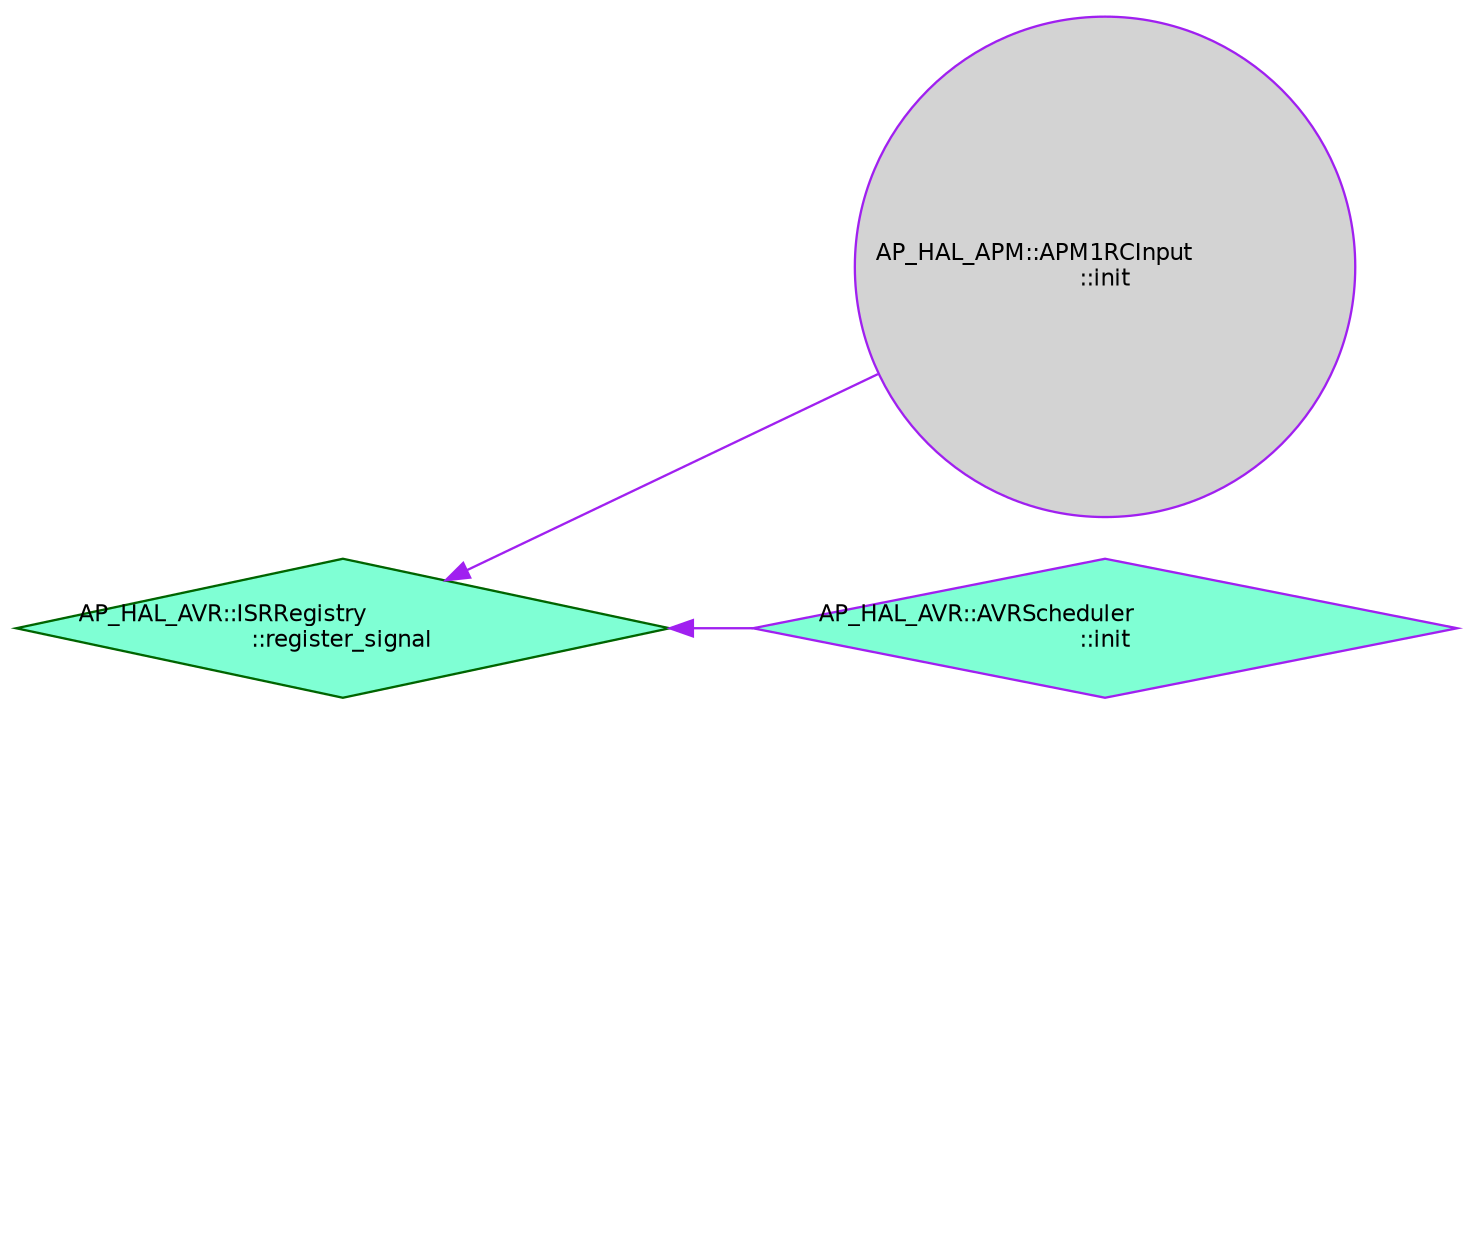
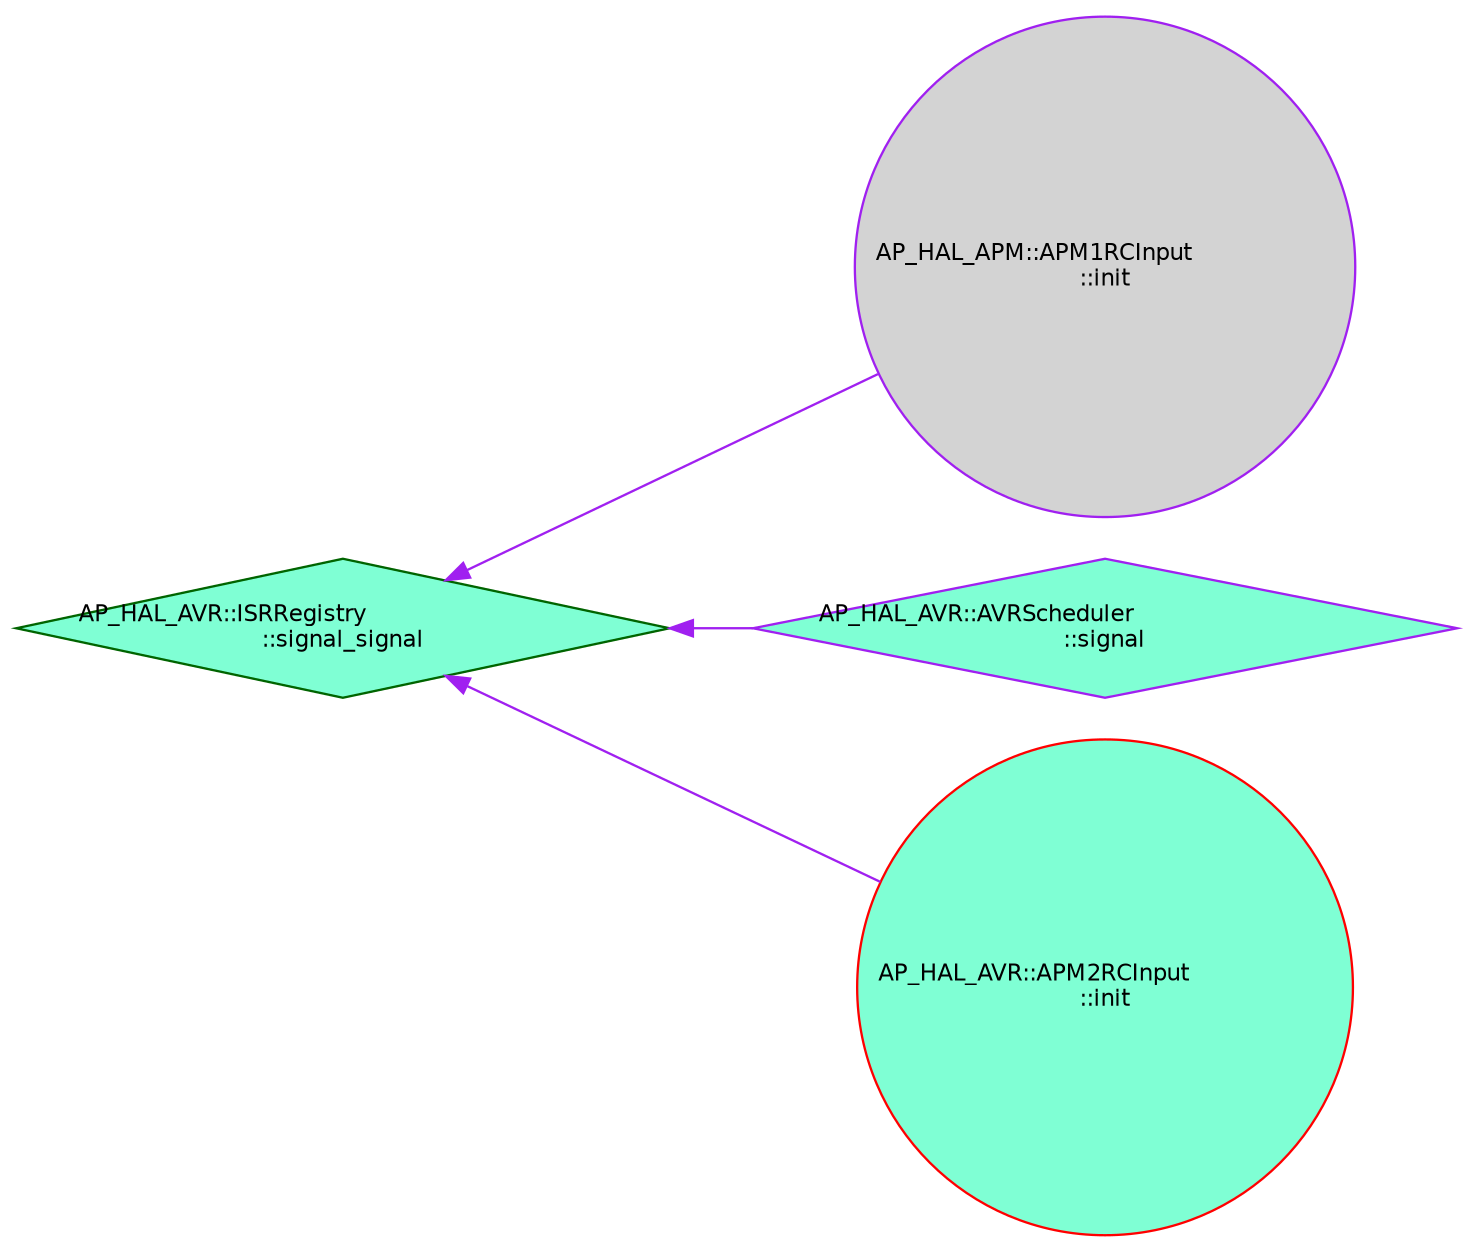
node "AP_HAL_AVR::ISRRegistry ::register_signal": label "AP_HAL_AVR::ISRRegistry ::register_signal" -> "AP_HAL_AVR::ISRRegistry ::signal_signal"
node "AP_HAL_AVR::AVRScheduler ::init": label "AP_HAL_AVR::AVRScheduler ::init" -> "AP_HAL_AVR::AVRScheduler ::signal"
node "AP_HAL_AVR::APM2RCInput ::init": added
